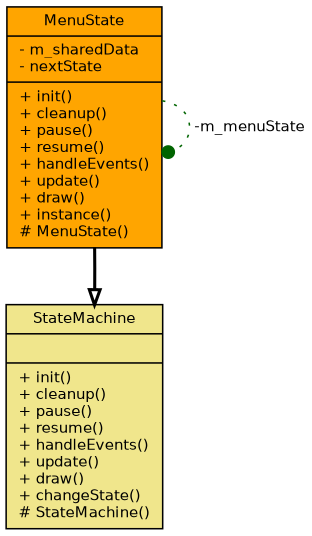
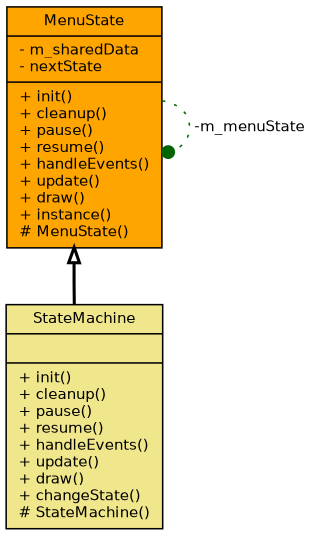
edge "MenuState" -> "StateMachine": reversed
